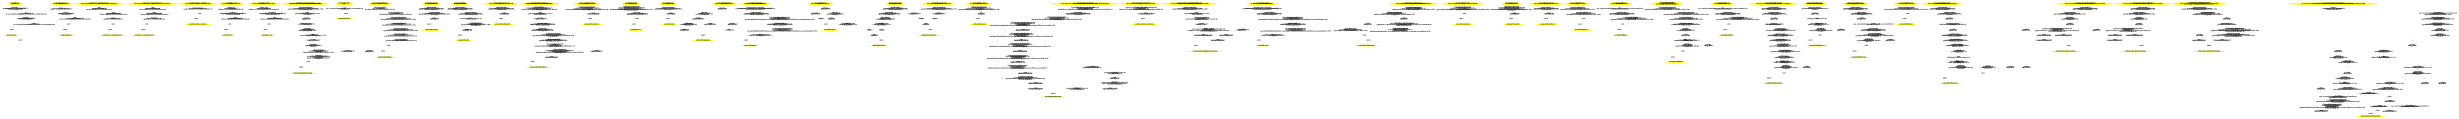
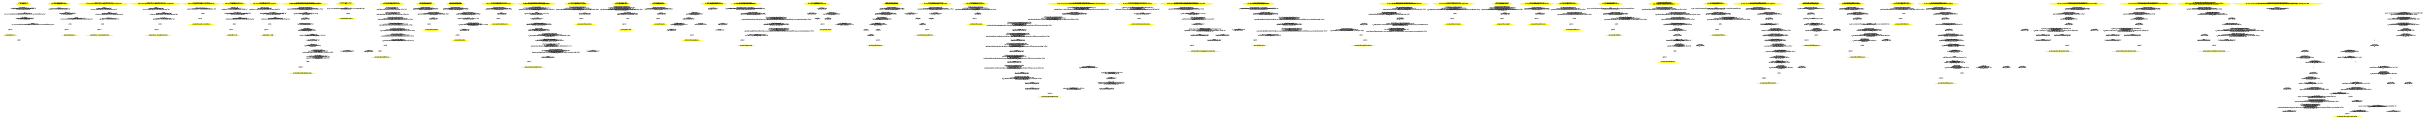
node "2: Exit long BlockJUnit4ClassRunner.getTimeout(Test)": shape ellipse -> box
node "40:  Finally branch": removed
